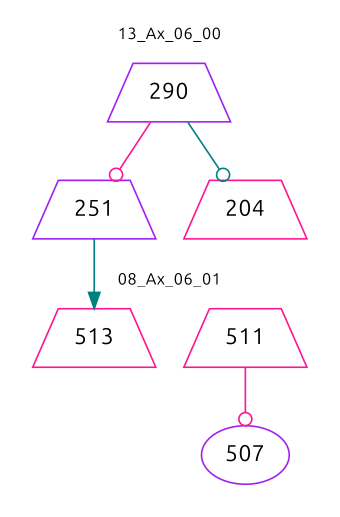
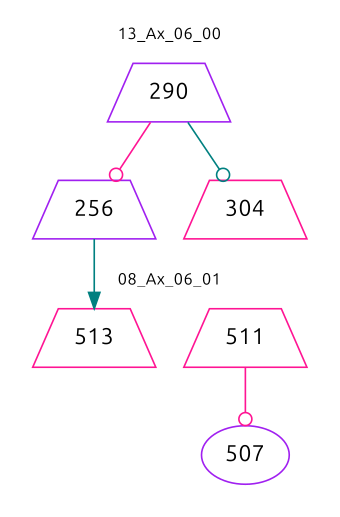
node "251": label "251" -> "256"
node "204": label "204" -> "304"
